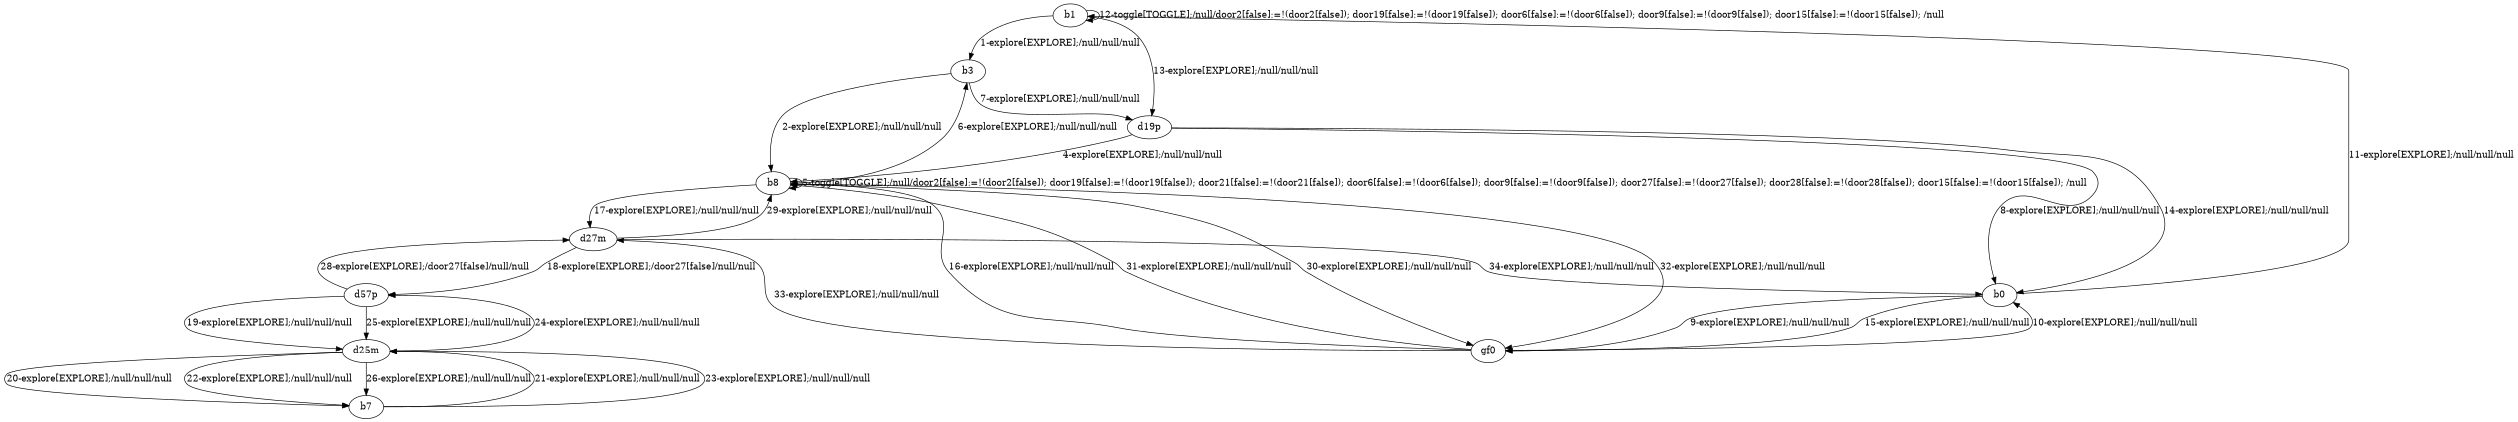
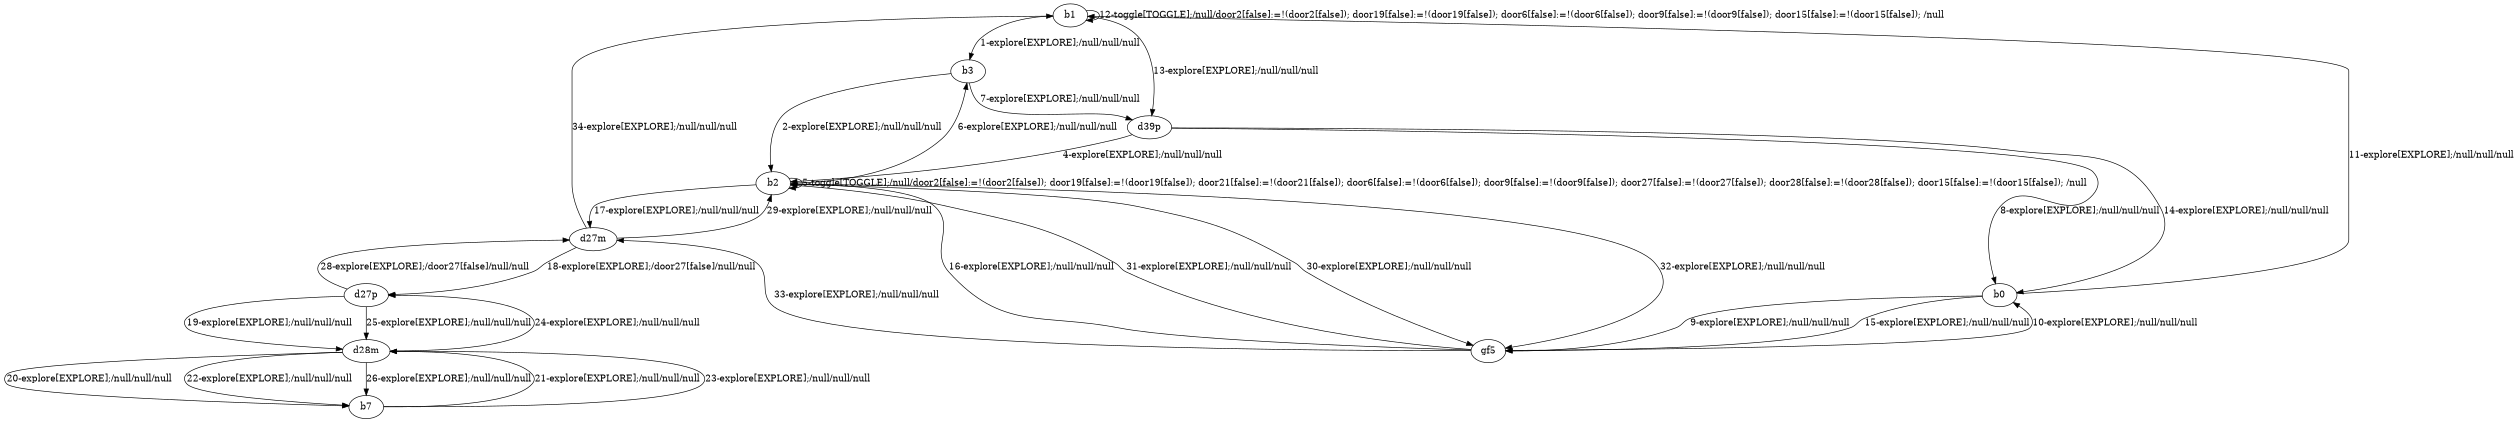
node "d19p": label "d19p" -> "d39p"
node "b8": label "b8" -> "b2"
edge "d27m" -> "b0": now "d27m" -> "b1"
node "d57p": label "d57p" -> "d27p"
node "d25m": label "d25m" -> "d28m"
node "gf0": label "gf0" -> "gf5"
